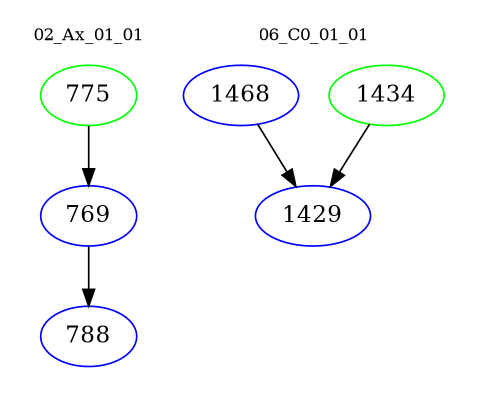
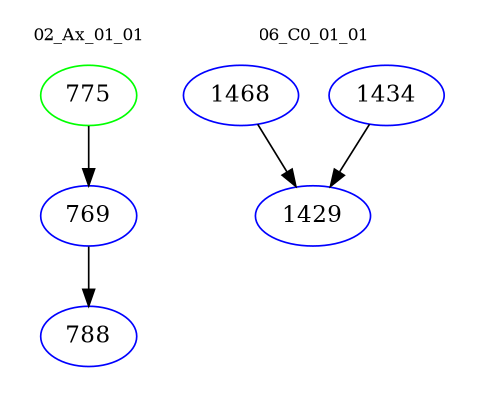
node "1434": color green -> blue
